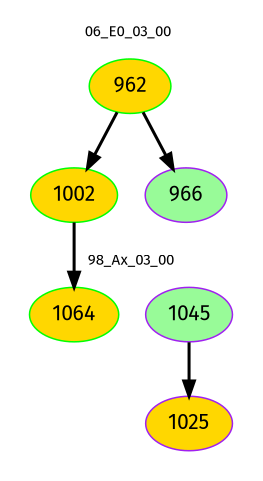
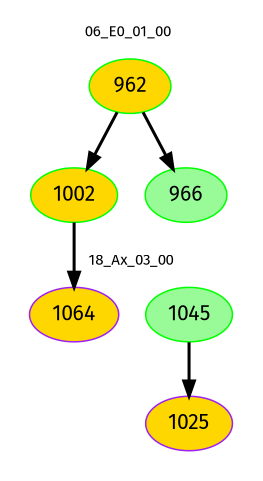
cluster "06_E0_03_00": label "06_E0_03_00" -> "06_E0_01_00"
node "966": color purple -> green
cluster "98_Ax_03_00": label "98_Ax_03_00" -> "18_Ax_03_00"
node "1064": color green -> purple
node "1045": color purple -> green
